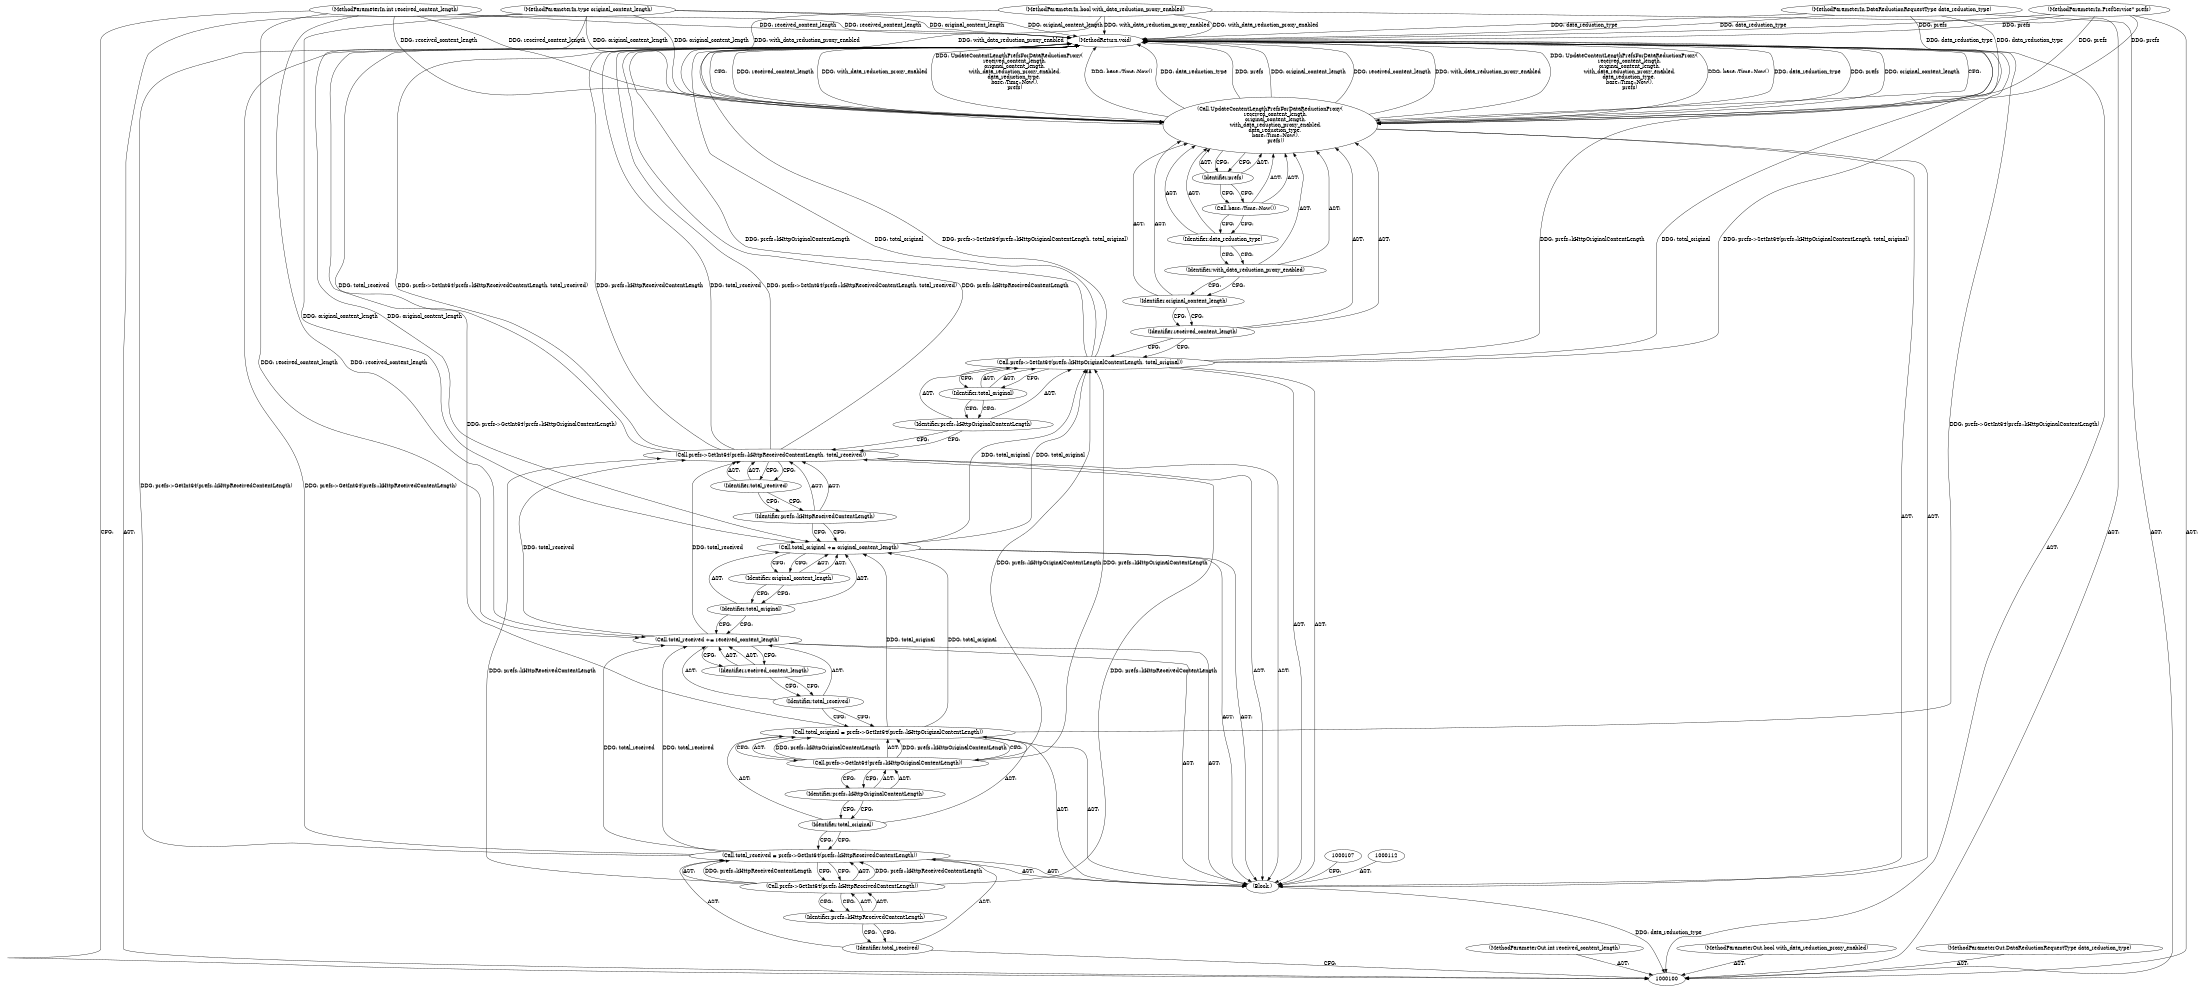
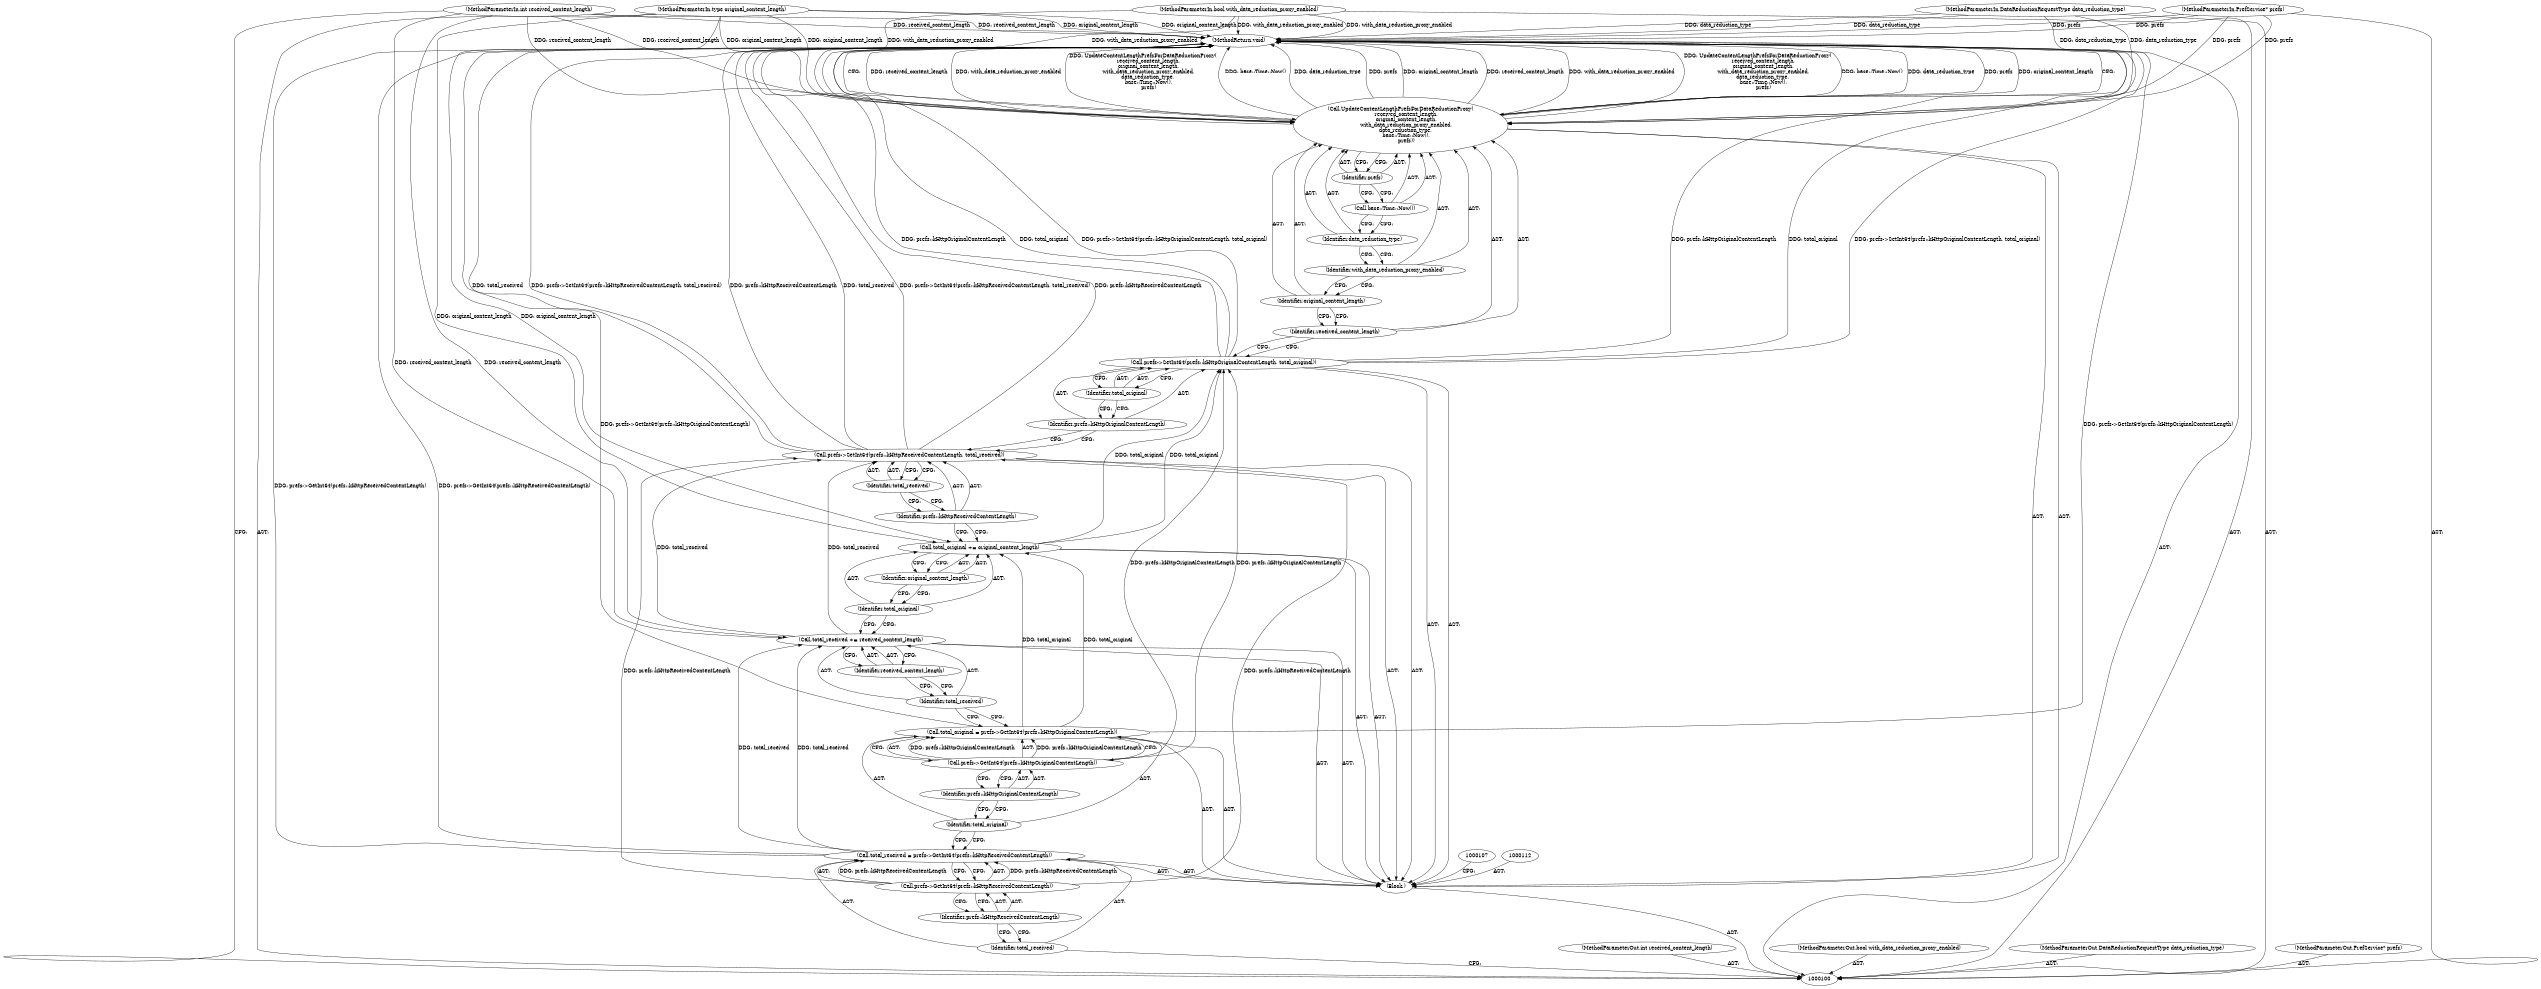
edge "(Block,)" -> "1000100": label "DDG: data_reduction_type" -> "AST: "
node "(MethodParameterOut,PrefService* prefs)": added
